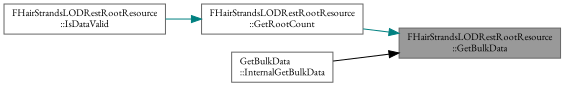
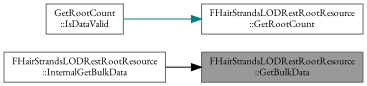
node "FHairStrandsLODRestRootResource ::IsDataValid": label "FHairStrandsLODRestRootResource ::IsDataValid" -> "GetRootCount ::IsDataValid"
edge "FHairStrandsLODRestRootResource ::GetRootCount" -> "FHairStrandsLODRestRootResource ::GetBulkData": removed
node "GetBulkData ::InternalGetBulkData": label "GetBulkData ::InternalGetBulkData" -> "FHairStrandsLODRestRootResource ::InternalGetBulkData"
